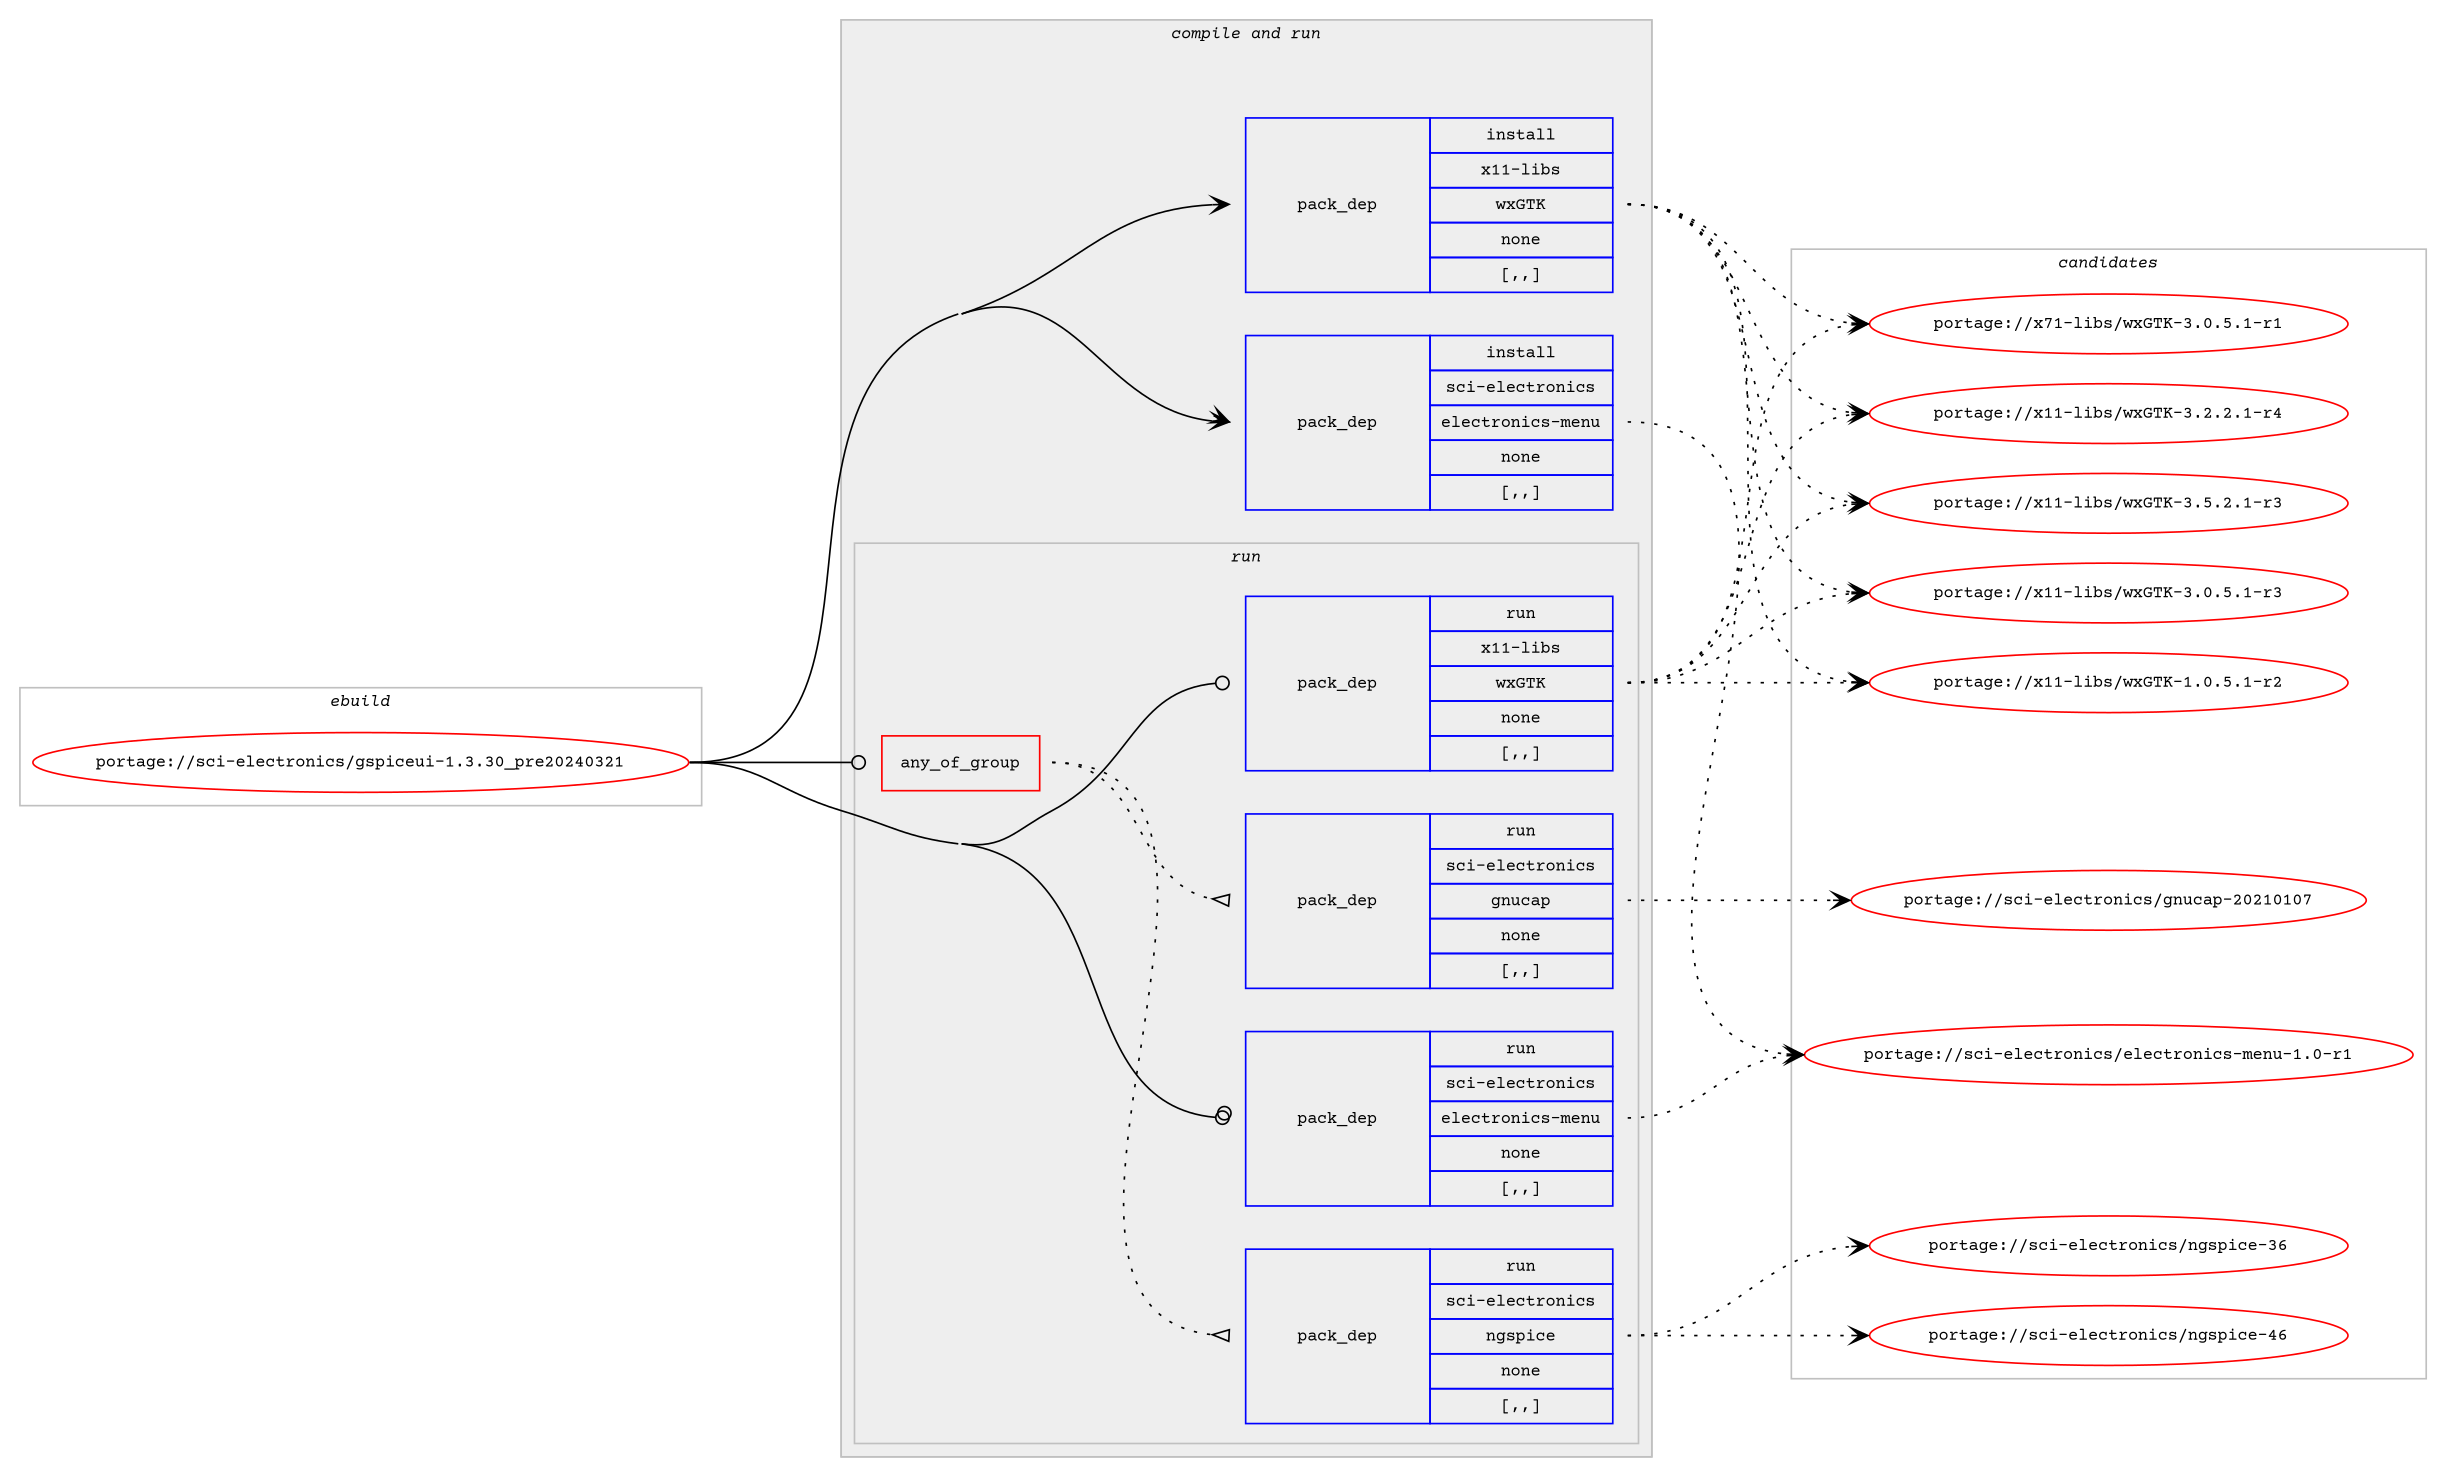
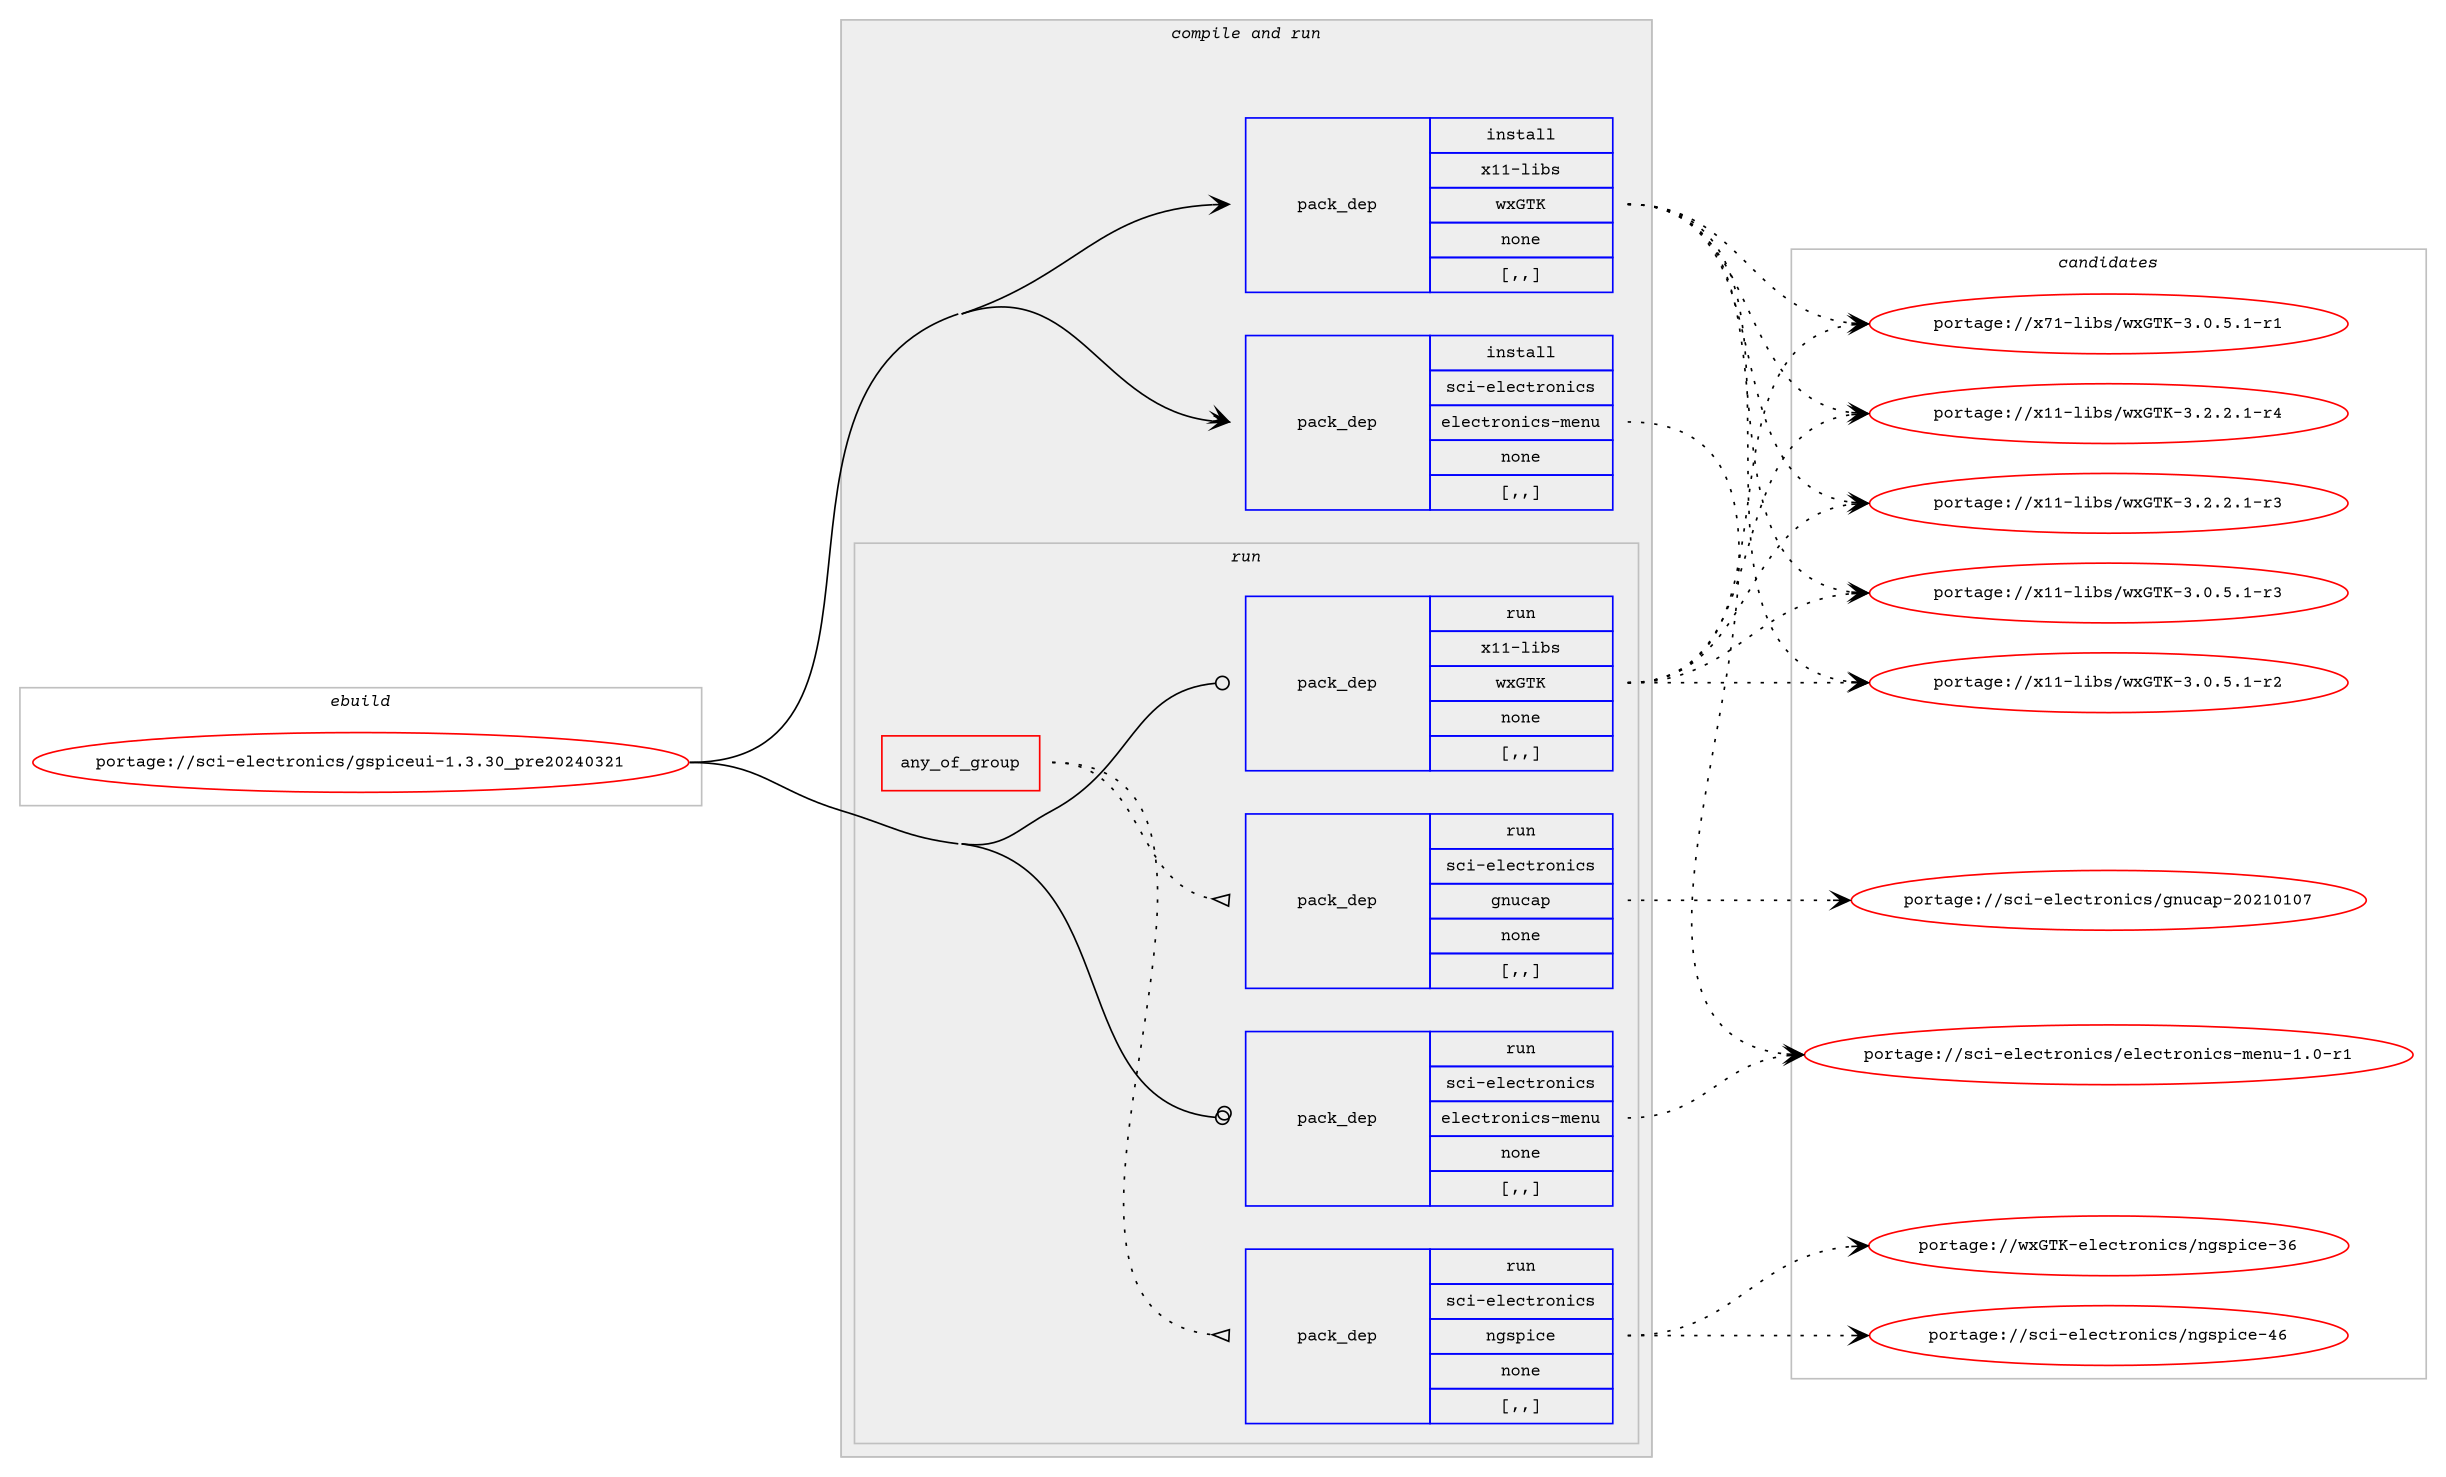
node "portage://x11-libs/wxGTK-3.5.2.1-r3": label "portage://x11-libs/wxGTK-3.5.2.1-r3" -> "portage://x11-libs/wxGTK-3.2.2.1-r3"
node "portage://x11-libs/wxGTK-1.0.5.1-r2": label "portage://x11-libs/wxGTK-1.0.5.1-r2" -> "portage://x11-libs/wxGTK-3.0.5.1-r2"
edge "portage://sci-electronics/gspiceui-1.3.30_pre20240321" -> "any_of_group": removed
node "portage://sci-electronics/ngspice-36": label "portage://sci-electronics/ngspice-36" -> "portage://wxGTK-electronics/ngspice-36"
